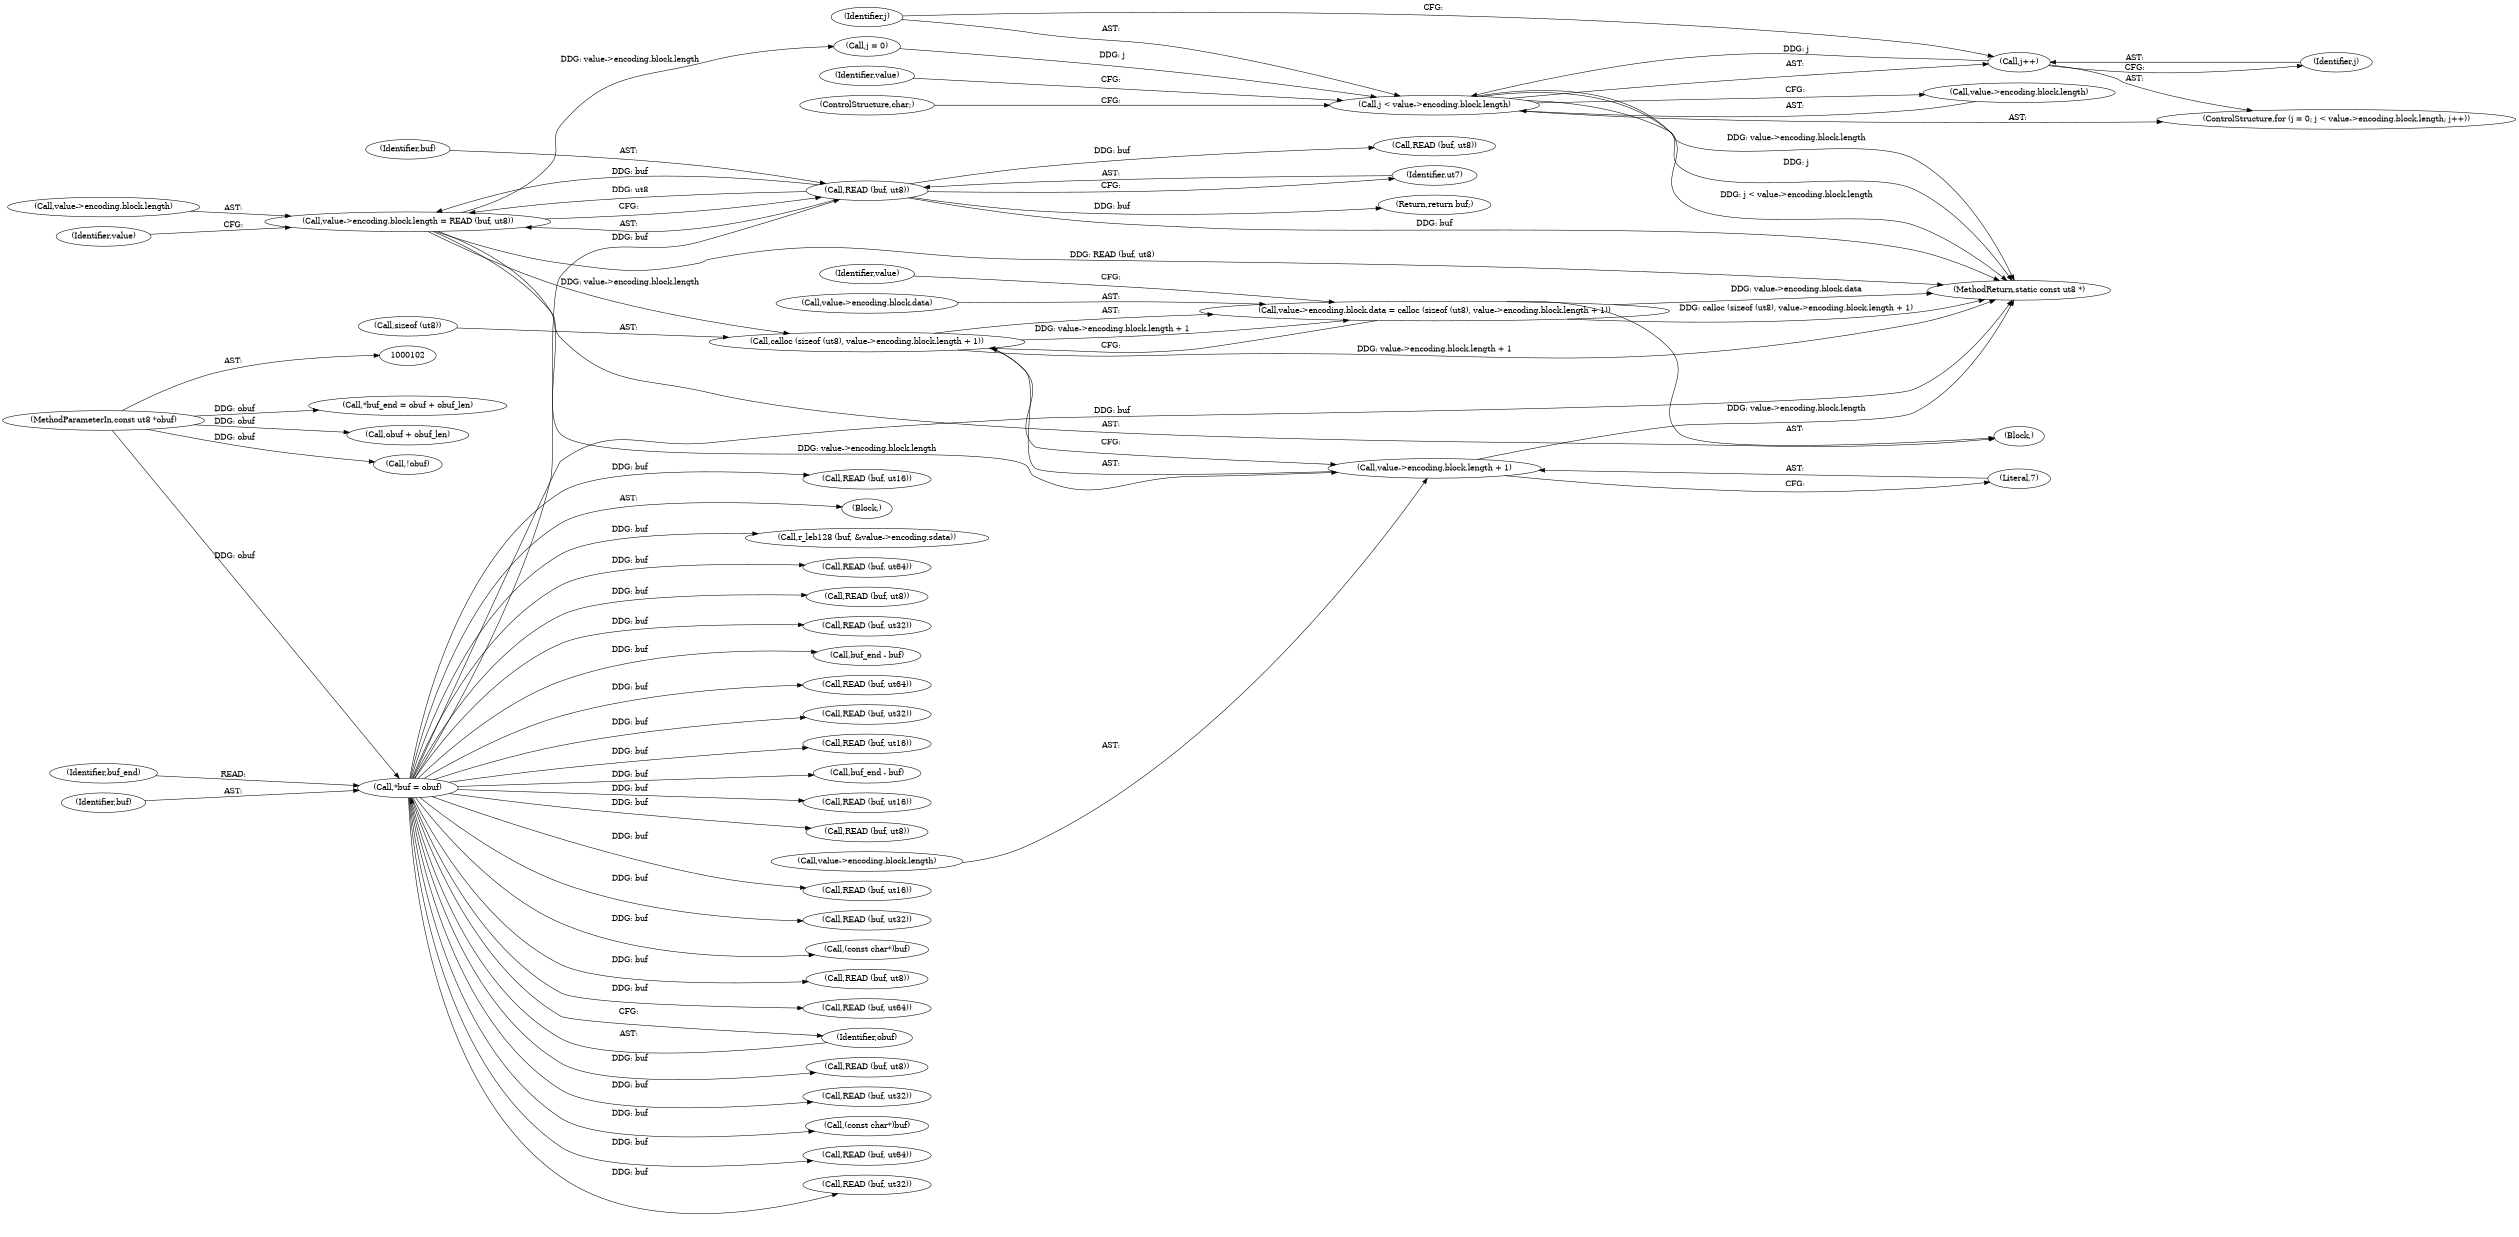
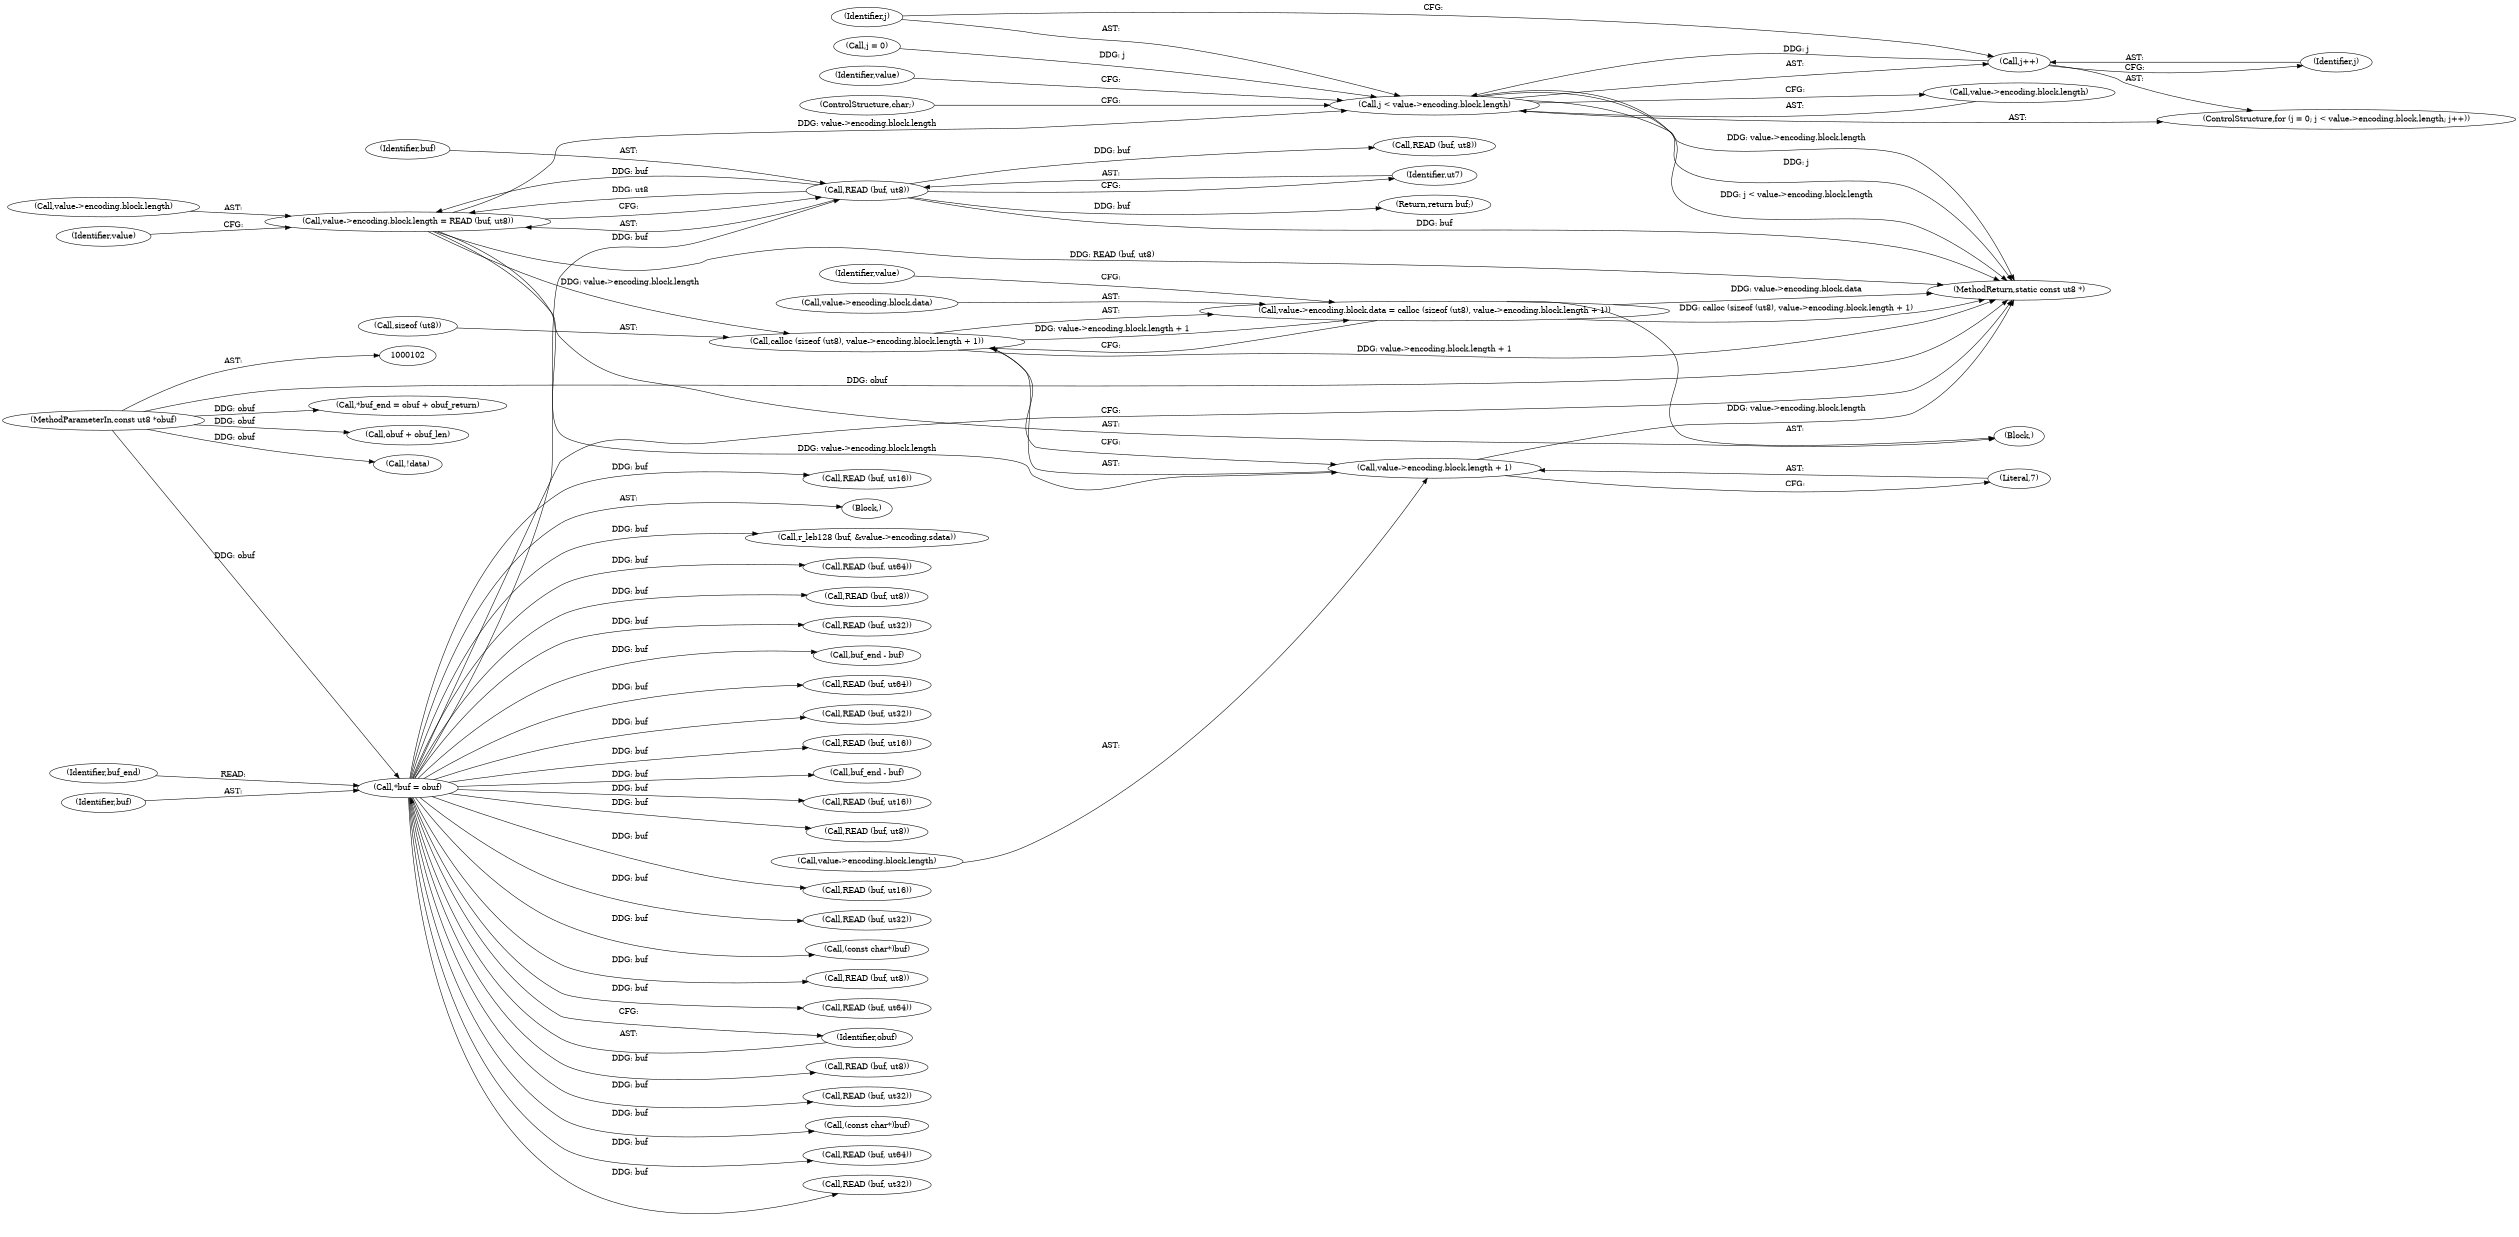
edge "(Call,value->encoding.block.length = READ (buf, ut8))" -> "(Call,j = 0)": now "(Call,value->encoding.block.length = READ (buf, ut8))" -> "(Call,j < value->encoding.block.length)"
edge "(MethodParameterIn,const ut8 *obuf)" -> "(MethodReturn,static const ut8 *)": added, label "DDG: obuf"
node "(Call,*buf_end = obuf + obuf_len)": label "(Call,*buf_end = obuf + obuf_len)" -> "(Call,*buf_end = obuf + obuf_return)"
edge "(Call,*buf = obuf)" -> "(MethodReturn,static const ut8 *)": label "DDG: buf" -> "CFG: "
node "(Call,!obuf)": label "(Call,!obuf)" -> "(Call,!data)"
